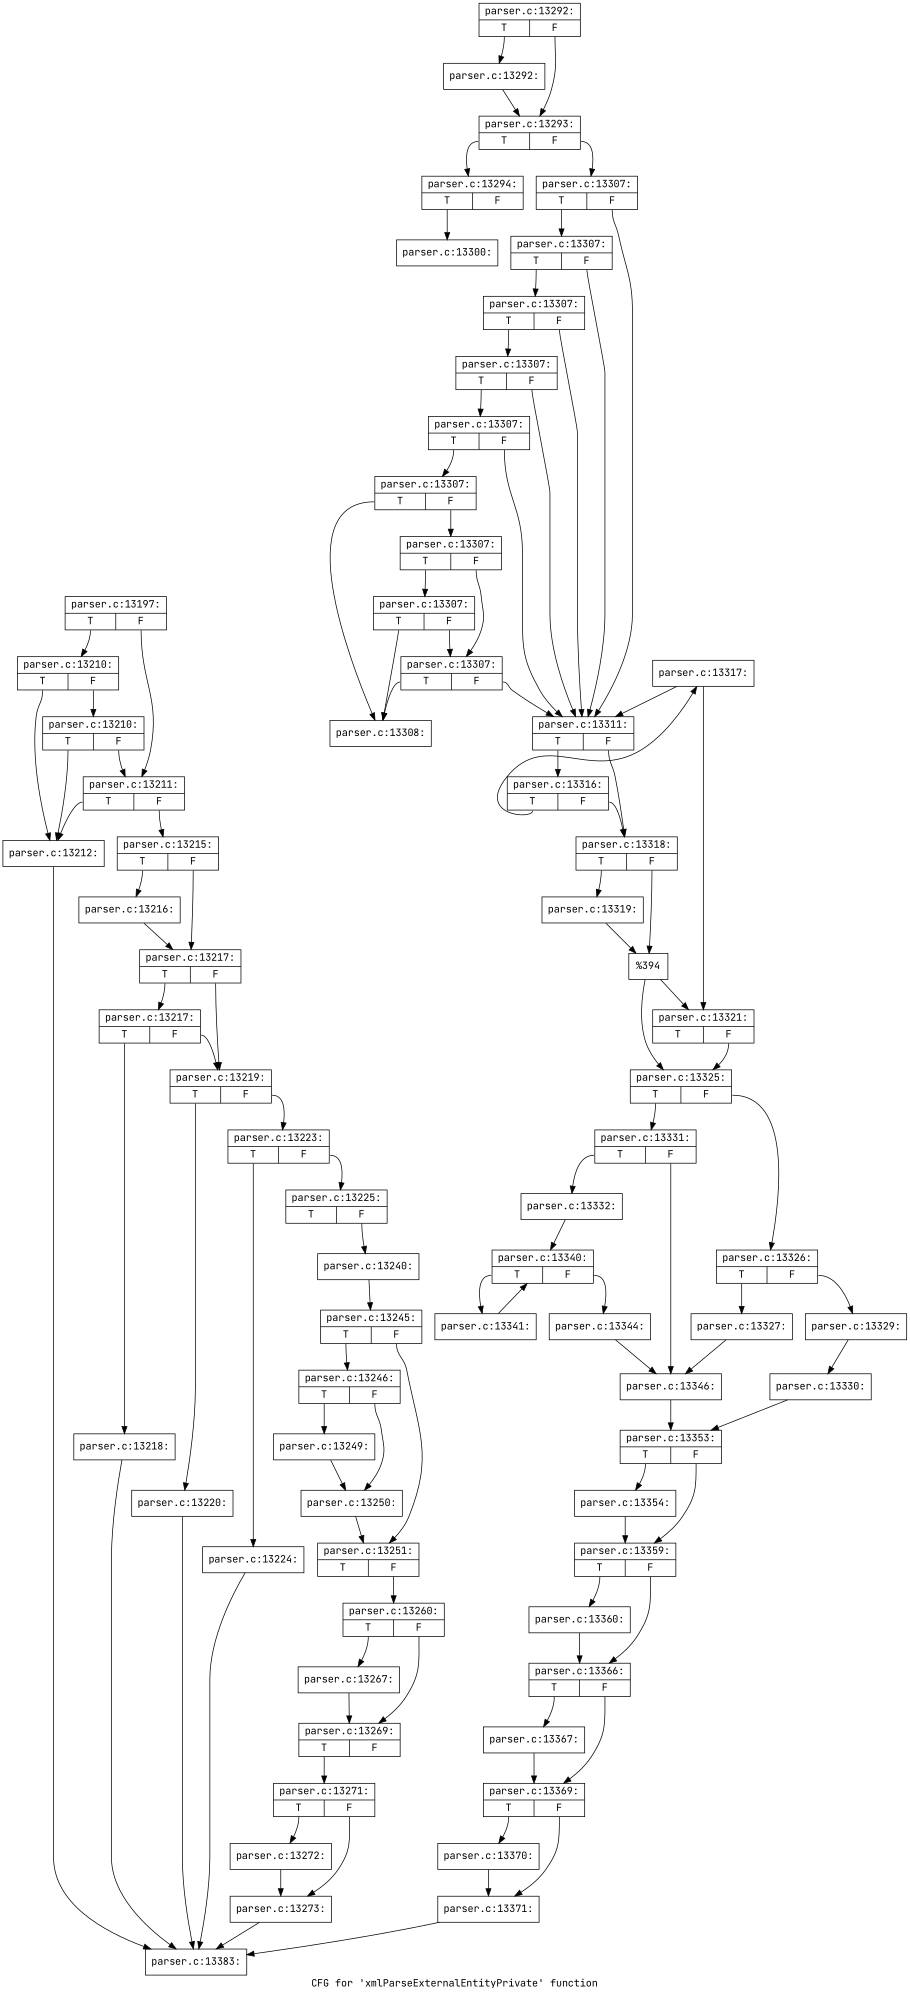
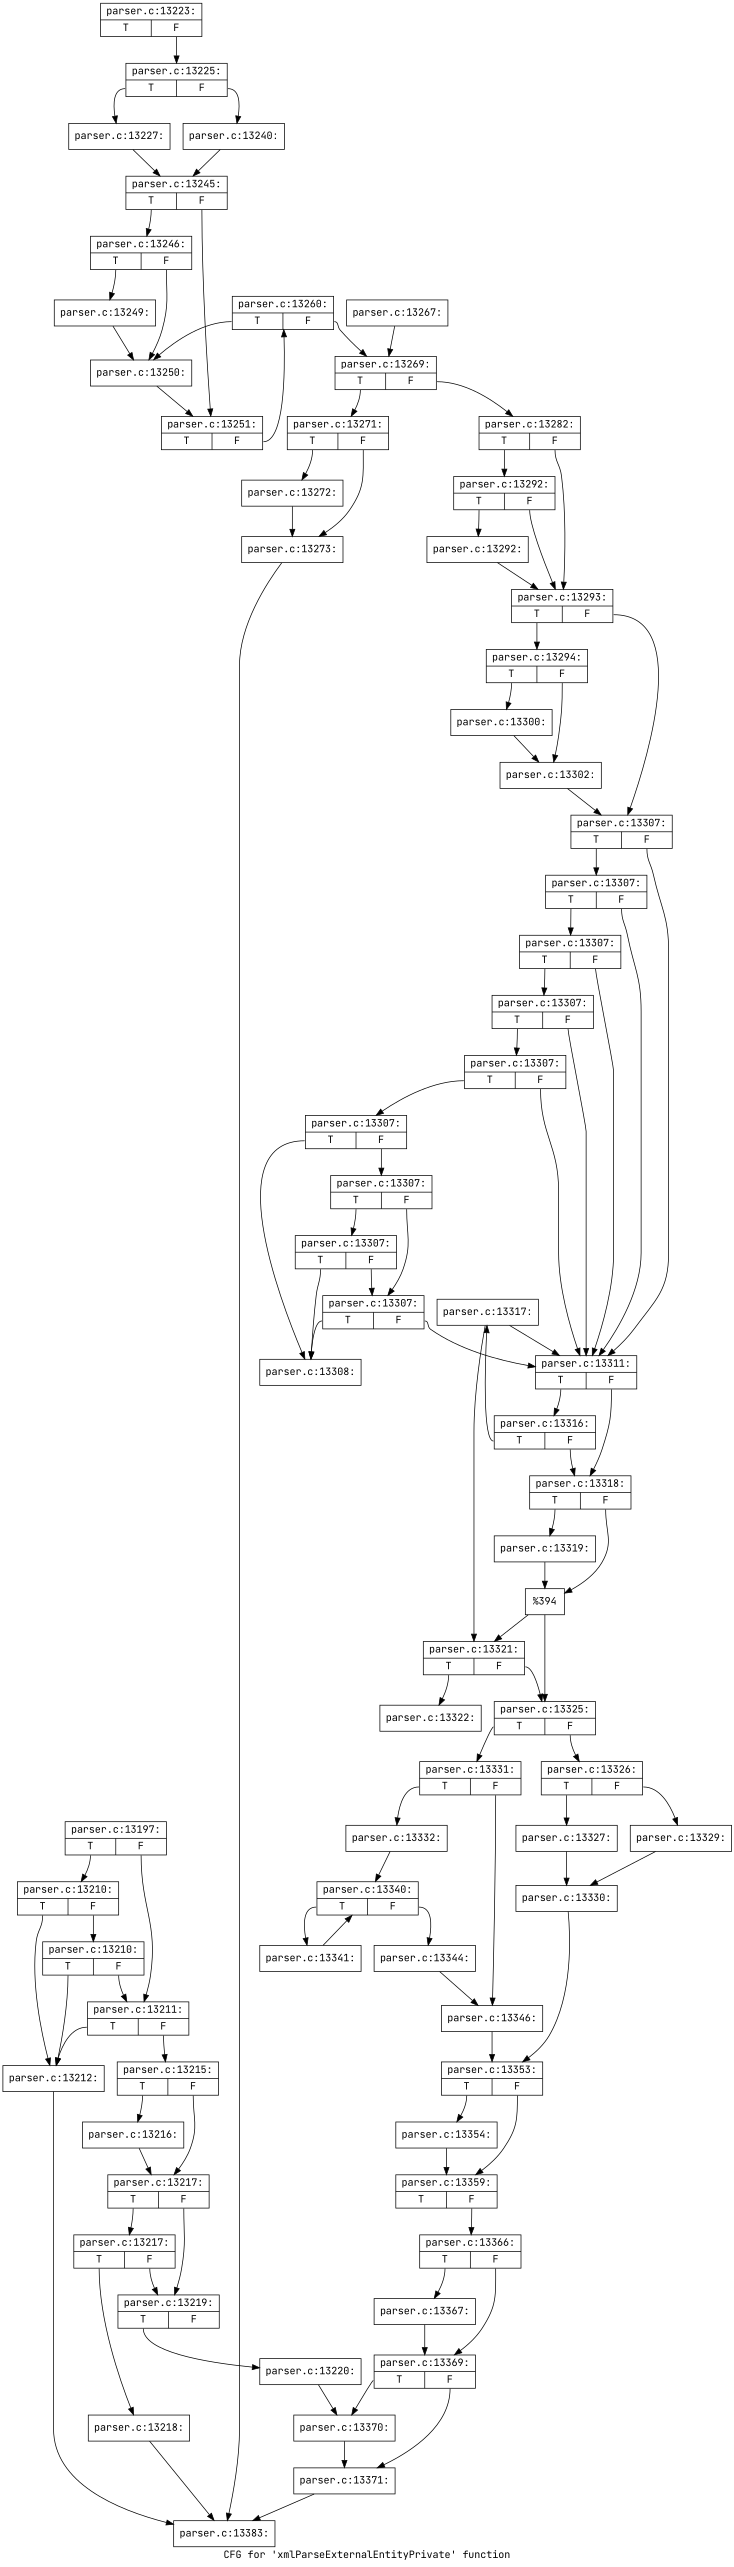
node "parser.c:13227:": added
node "parser.c:13282:": added
node "parser.c:13302:": added
edge "parser.c:13219:" -> "parser.c:13223:": removed
edge "parser.c:13327:" -> "parser.c:13346:": now "parser.c:13327:" -> "parser.c:13330:"
node "parser.c:13224:": removed
node "parser.c:13360:": removed
edge "parser.c:13260:" -> "parser.c:13267:": now "parser.c:13260:" -> "parser.c:13250:"
node "parser.c:13322:": added
edge "parser.c:13220:" -> "parser.c:13383:": now "parser.c:13220:" -> "parser.c:13370:"
